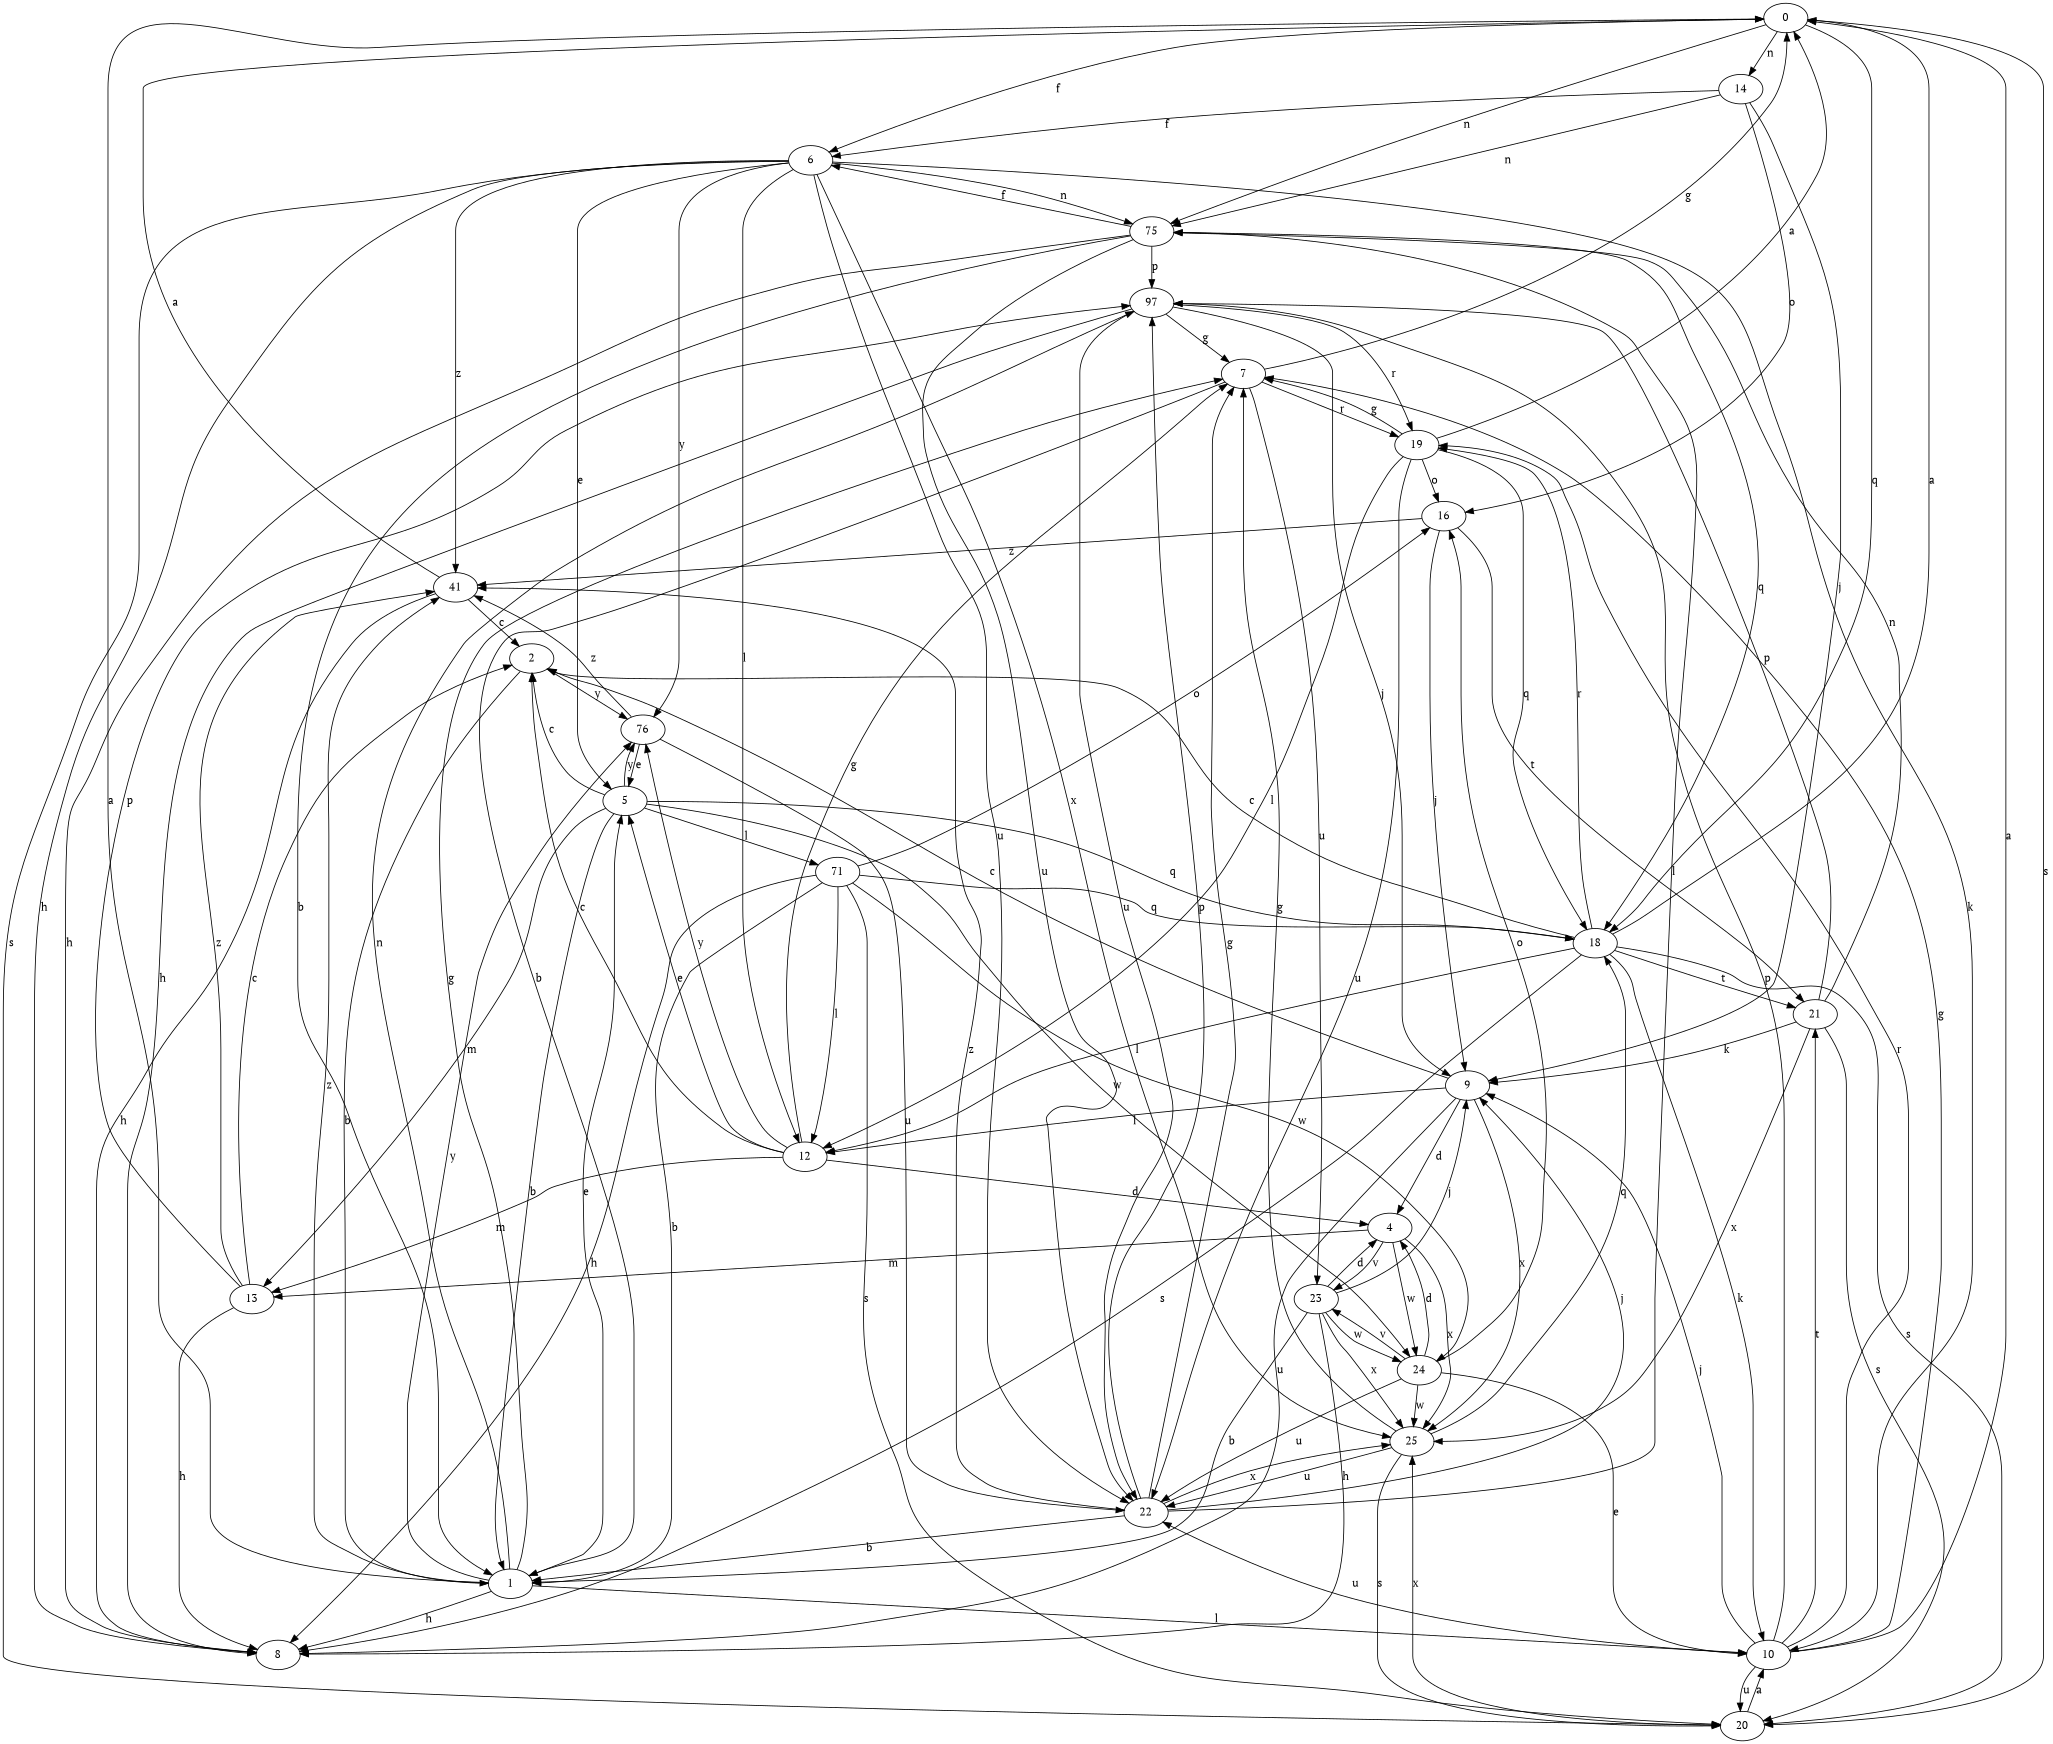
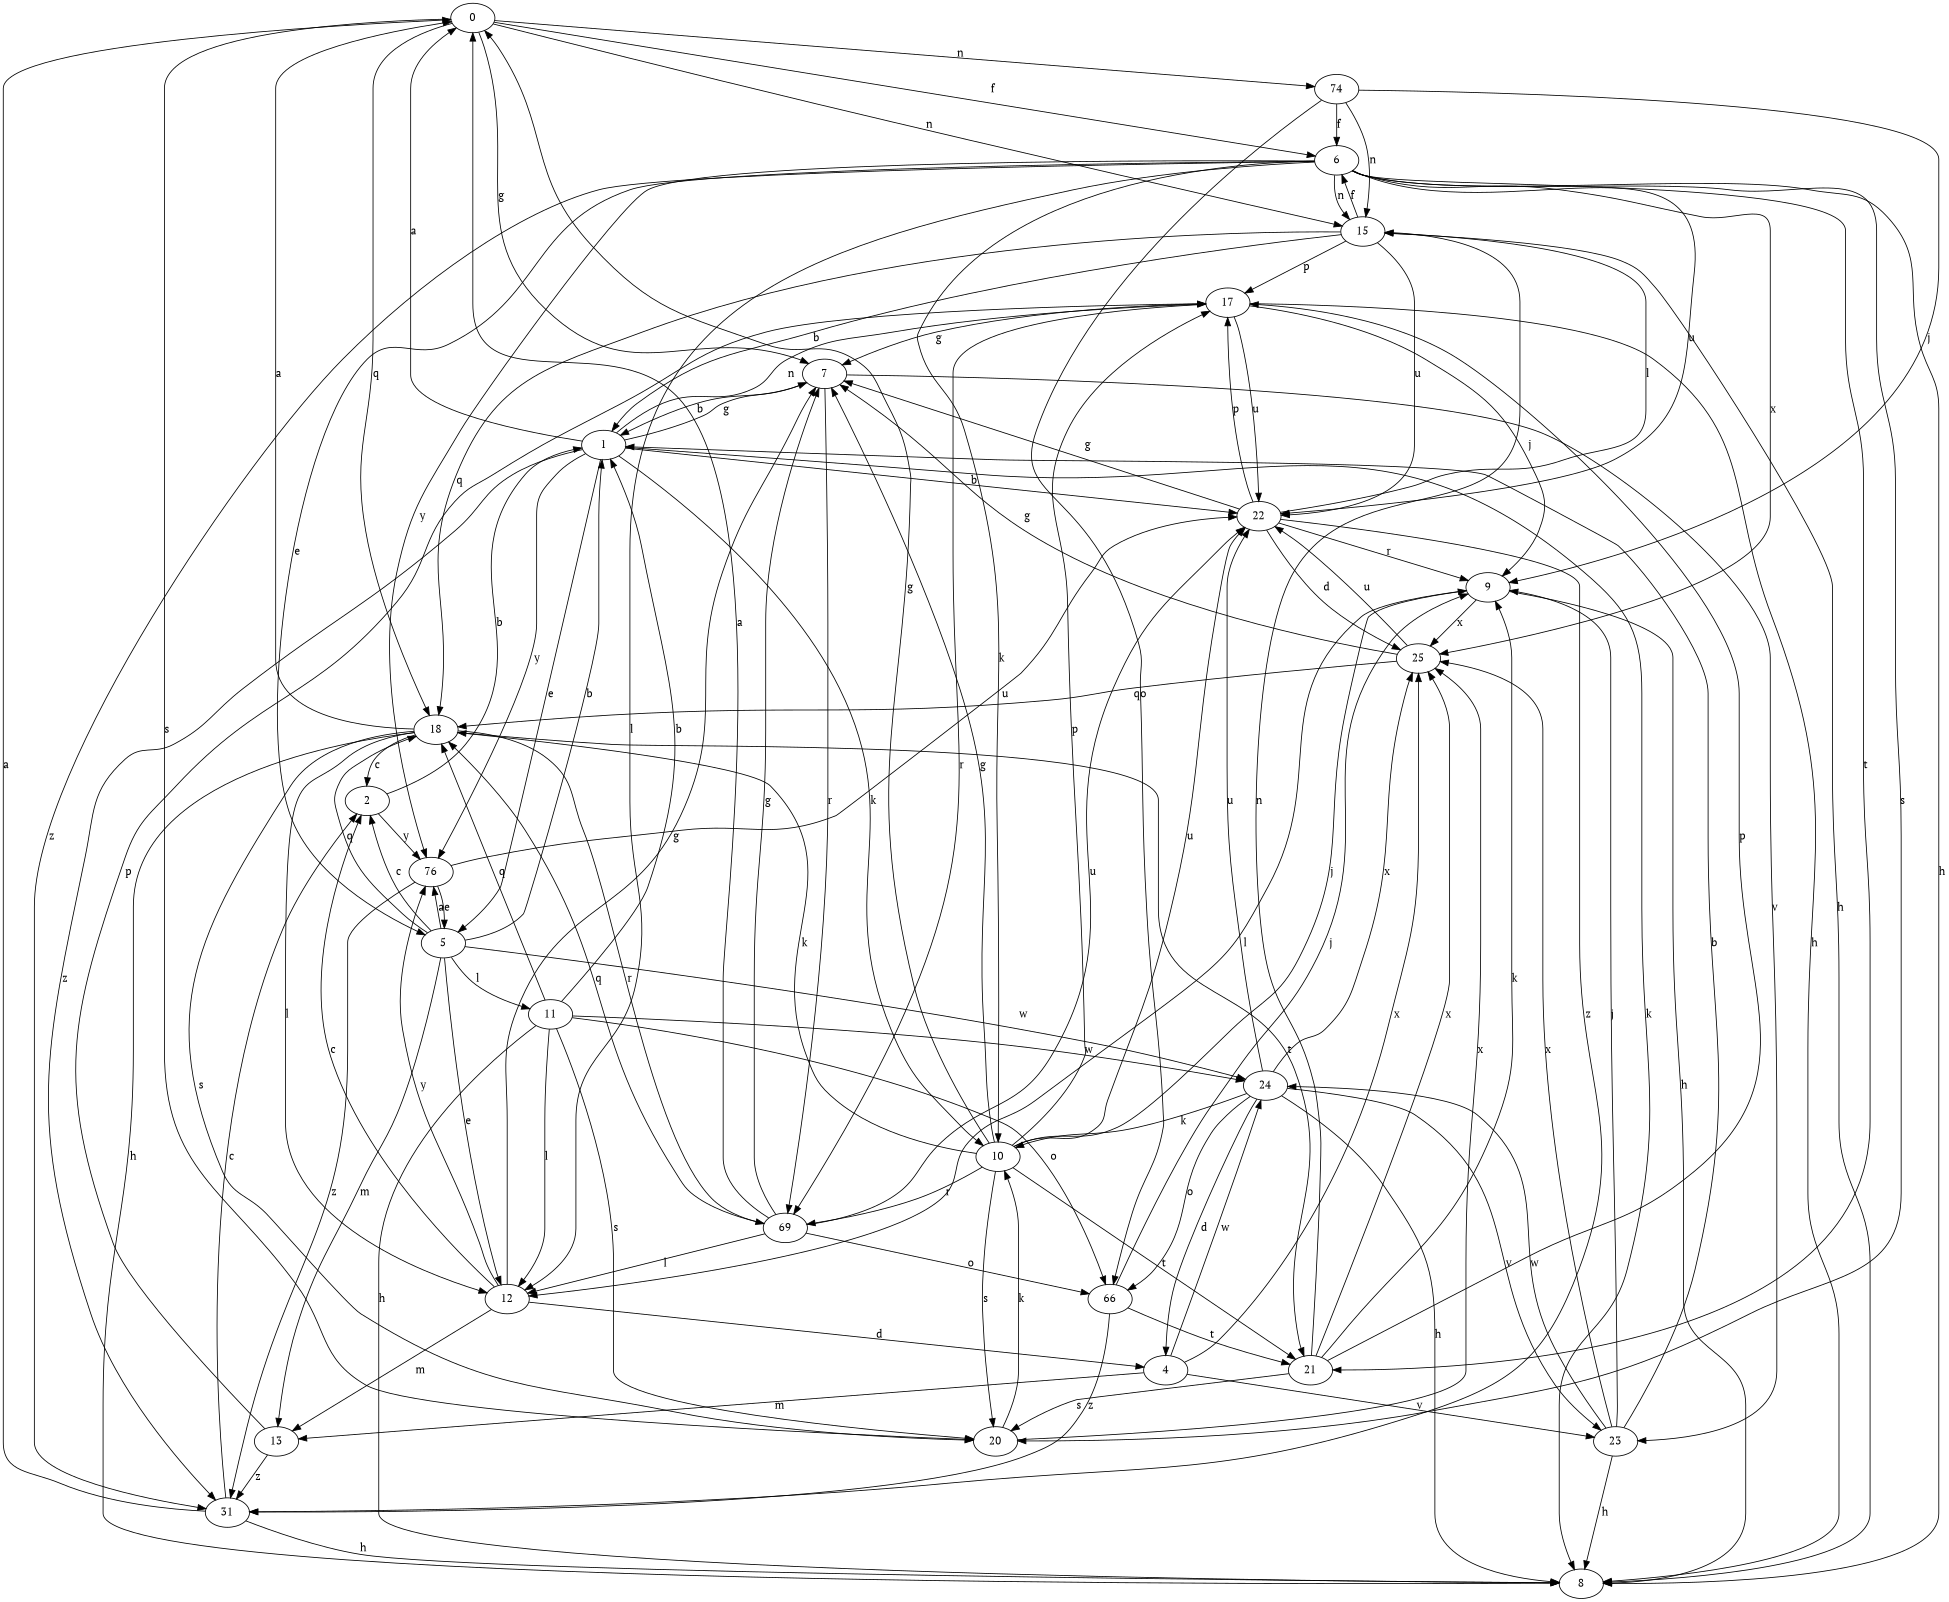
node "14": label "14" -> "74"
node "75": label "75" -> "15"
edge "7" -> "0": reversed
node "97": label "97" -> "17"
node "19": label "19" -> "69"
node "16": label "16" -> "66"
node "41": label "41" -> "31"
edge "6" -> "21": added, label "t"
edge "5" -> "76": label "y" -> "a"
edge "7" -> "23": label "u" -> "v"
edge "10" -> "0": label "a" -> "g"
node "71": label "71" -> "11"
edge "9" -> "2": removed, label "c"
edge "13" -> "2": removed, label "c"
edge "12" -> "5": reversed
edge "9" -> "4": removed, label "d"
edge "23" -> "4": removed, label "d"
edge "18" -> "10": reversed
edge "18" -> "8": label "s" -> "h"
edge "22" -> "9": label "j" -> "r"
edge "9" -> "8": label "u" -> "h"
edge "24" -> "25": label "w" -> "x"
edge "22" -> "25": label "x" -> "d"
edge "13" -> "8": now "24" -> "8"
edge "24" -> "10": label "e" -> "k"
edge "22" -> "1": reversed
edge "1" -> "8": label "h" -> "k"
edge "1" -> "10": label "l" -> "k"
edge "25" -> "20": removed, label "s"
edge "10" -> "20": label "u" -> "s"
edge "20" -> "10": label "a" -> "k"
